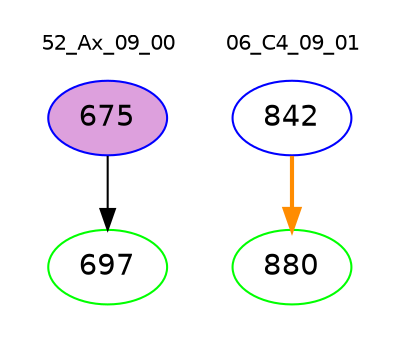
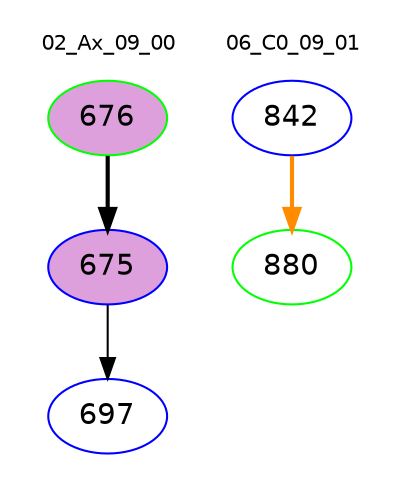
cluster "52_Ax_09_00": label "52_Ax_09_00" -> "02_Ax_09_00"
cluster "06_C4_09_01": label "06_C4_09_01" -> "06_C0_09_01"
node "676": added
node "697": color green -> blue
